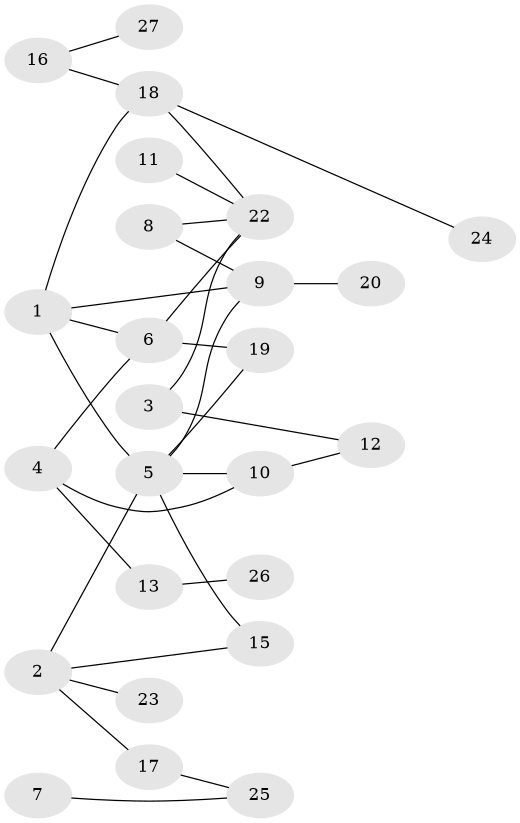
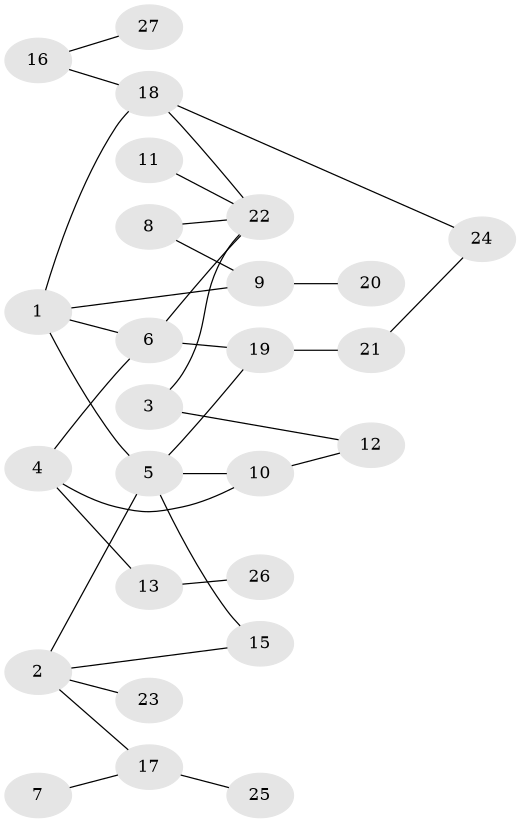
node "21": added
edge "9" -- "5": removed
edge "7" -- "25": now "7" -- "17"
